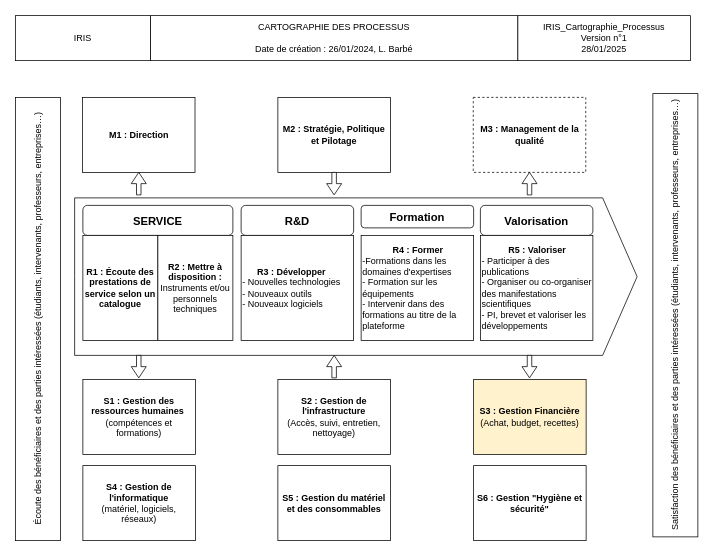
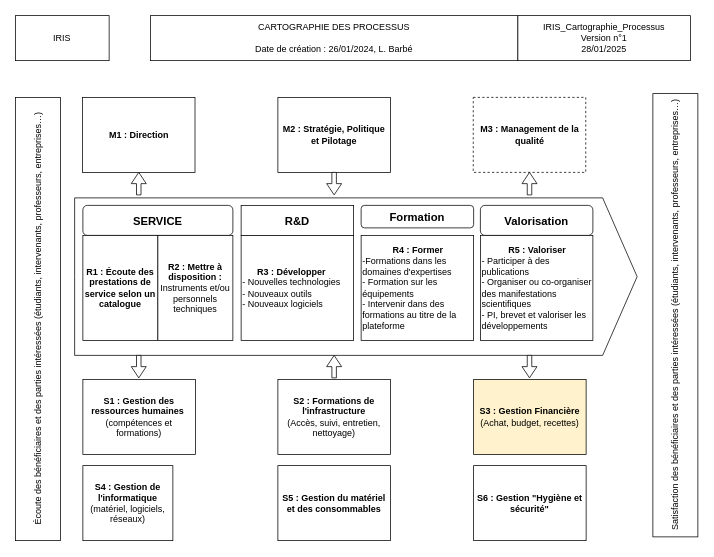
node "IRIS": size 135x45 -> 94x45
node "R&D": shape rounded rectangle -> rectangle
node "S2 : Gestion de l'infrastructure (Accès, suivi, entretien, nettoyage)": label "S2 : Gestion de l'infrastructure (Accès, suivi, entretien, nettoyage)" -> "S2 : Formations de l'infrastructure (Accès, suivi, entretien, nettoyage)"
node "S4 : Gestion de l'informatique (matériel, logiciels, réseaux)": size 113x75 -> 90x75
